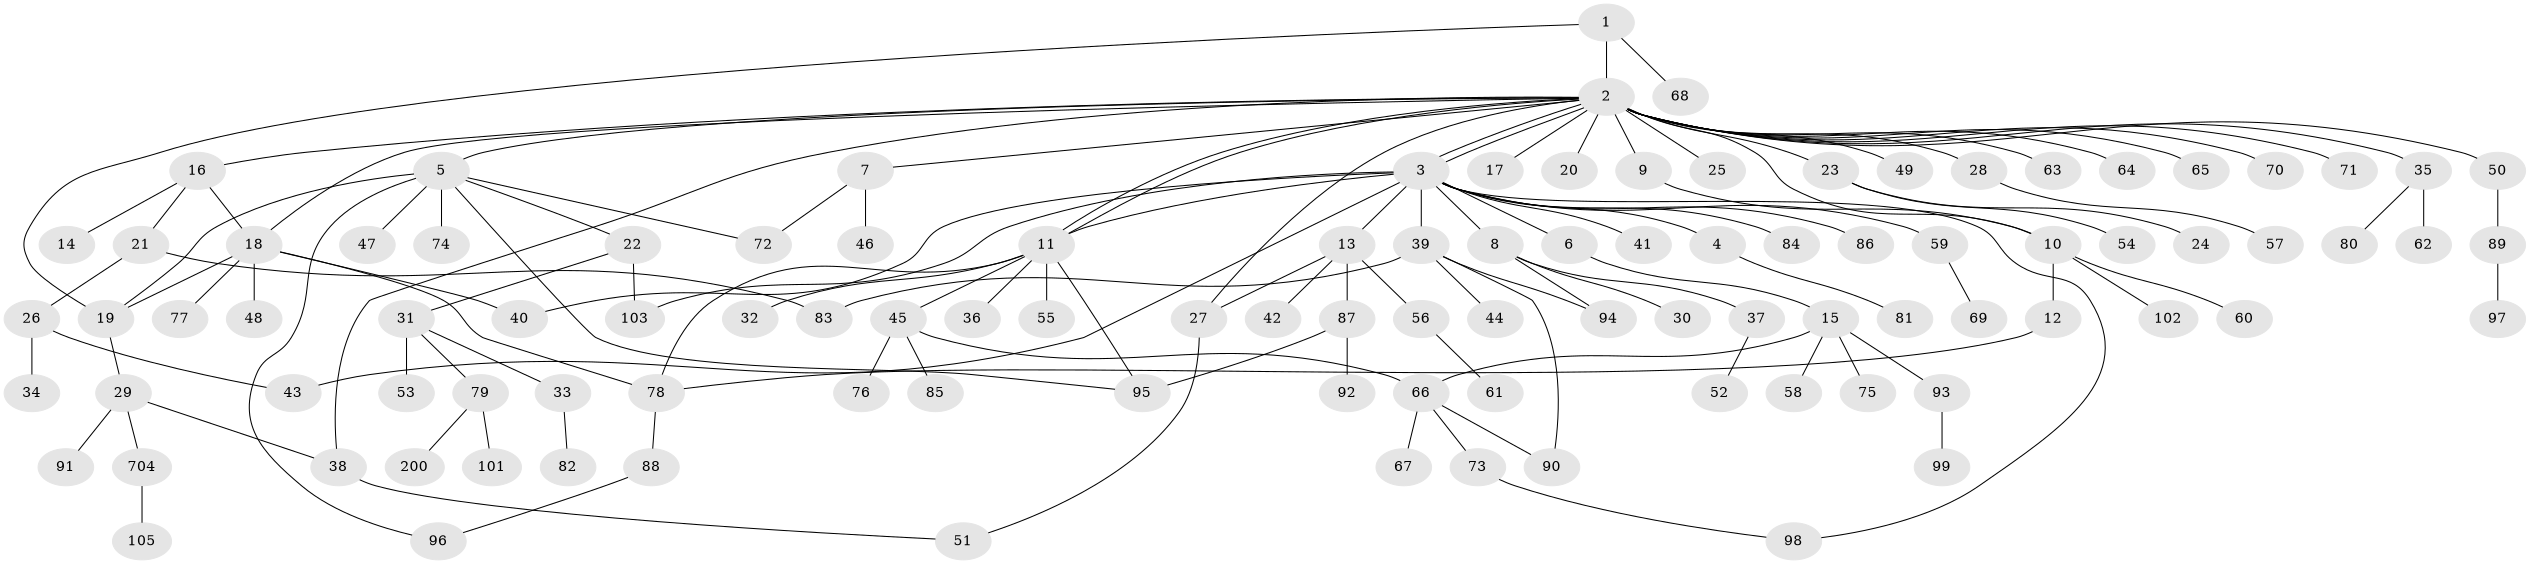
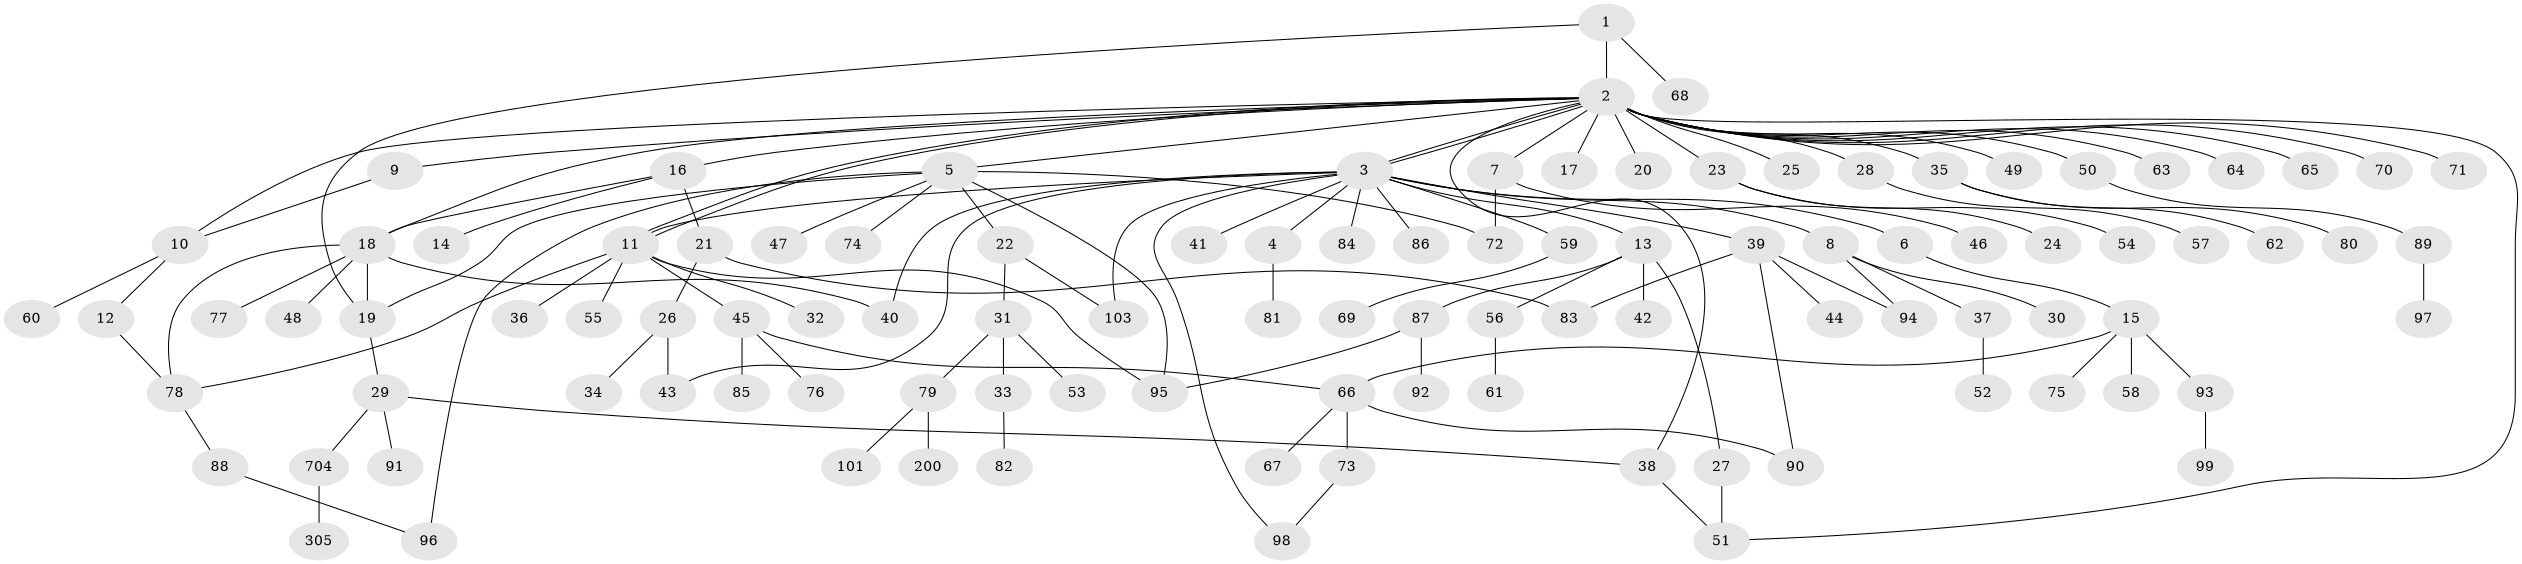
edge "2" -- "27": now "2" -- "51"
node "102": removed
node "105": label "105" -> "305"
